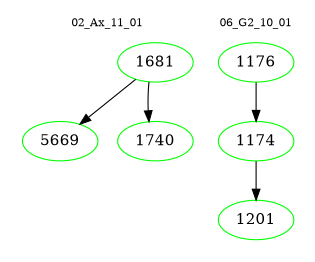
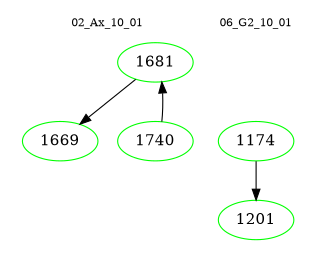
cluster "02_Ax_11_01": label "02_Ax_11_01" -> "02_Ax_10_01"
node "1176": removed
edge "1681" -> "1740": reversed
node "5669": label "5669" -> "1669"
